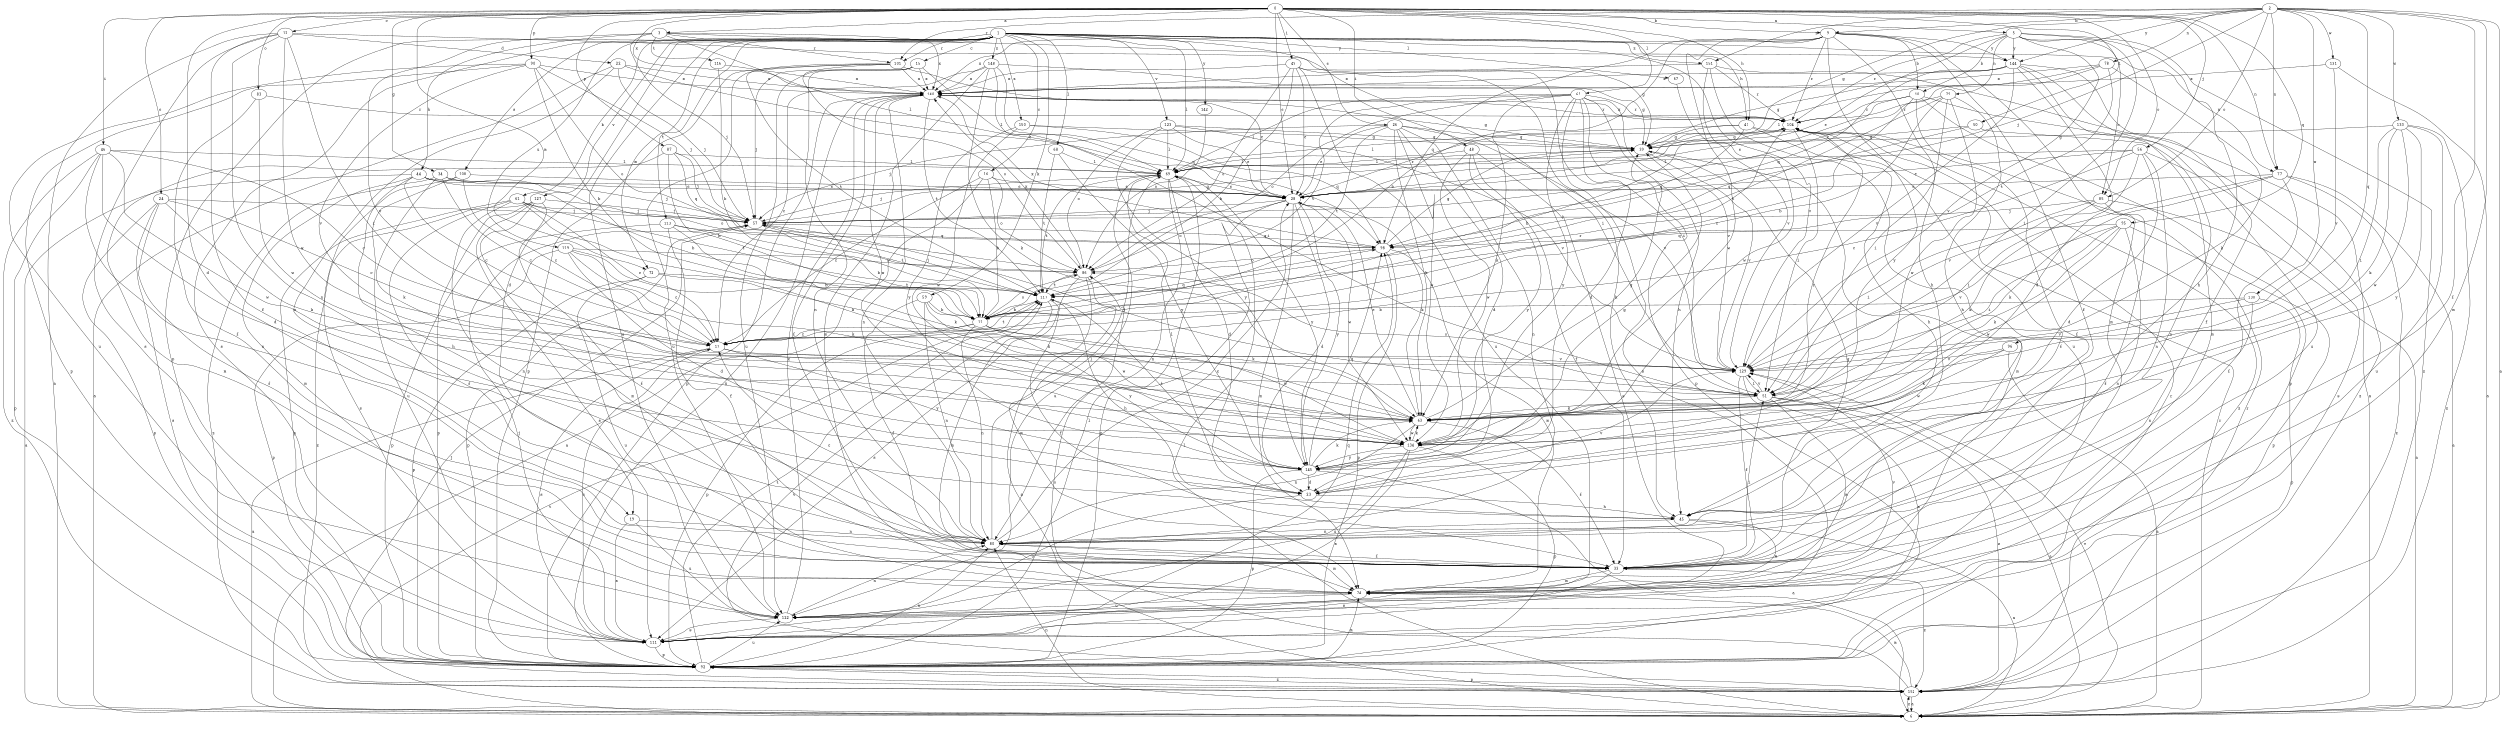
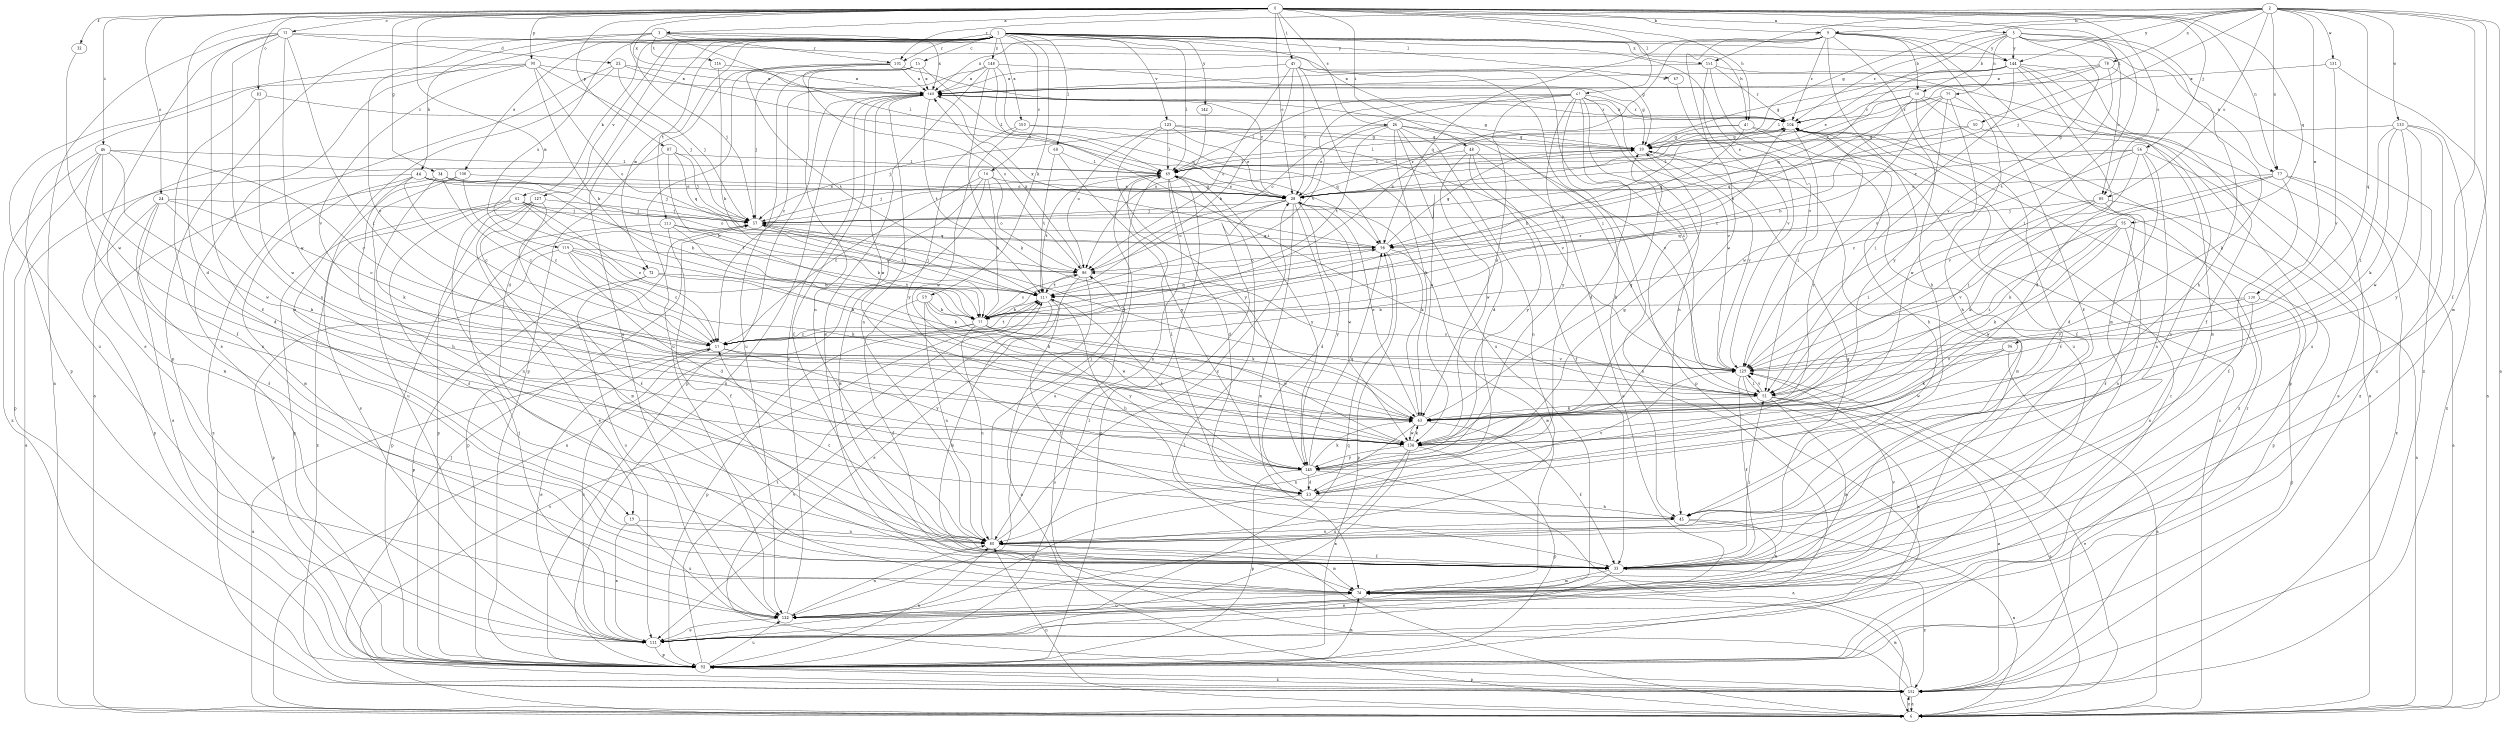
node "32": added
edge "86" -> "74": now "16" -> "74"
